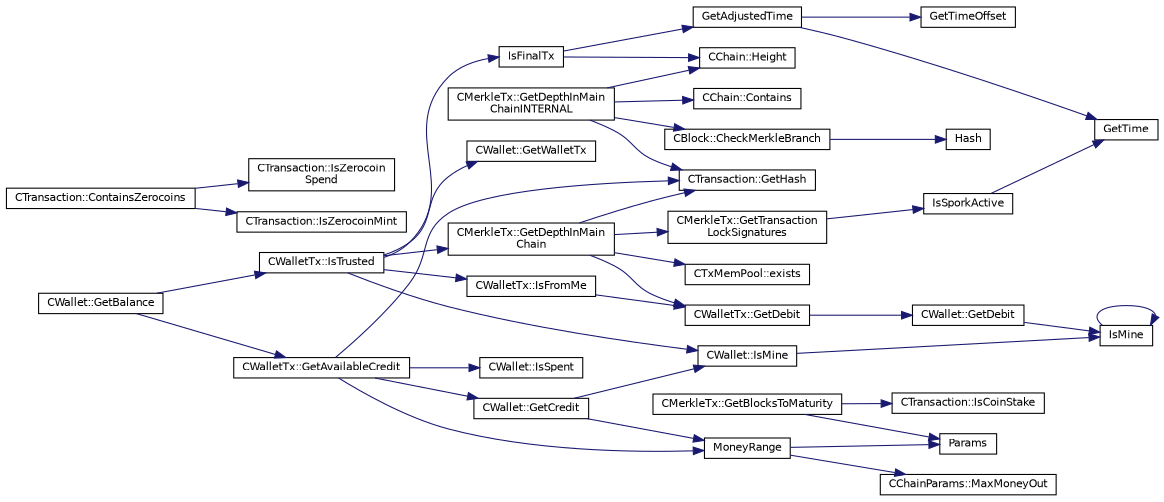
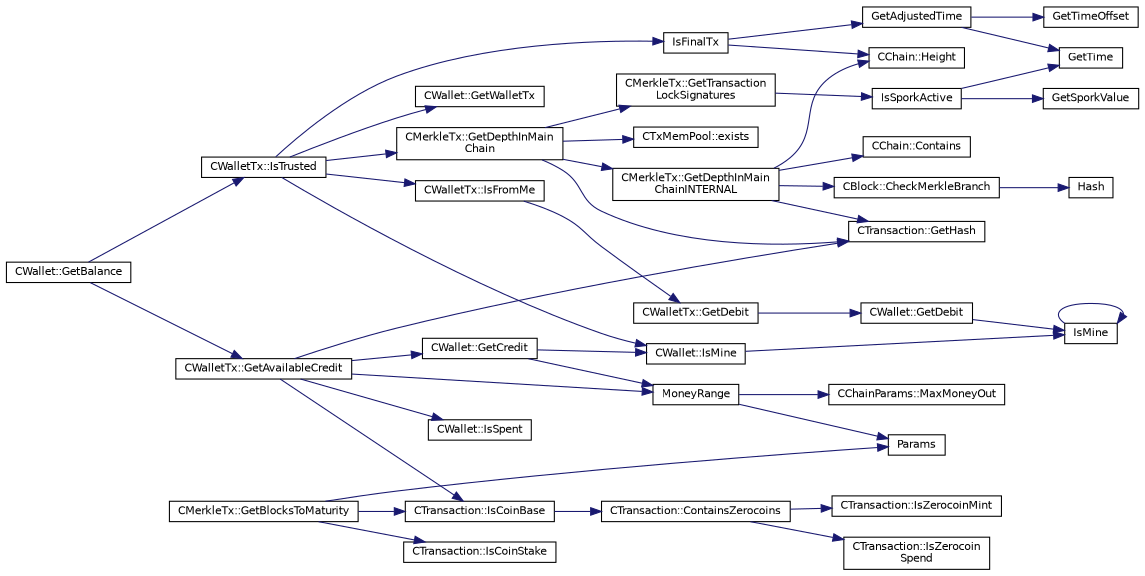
node "GetSporkValue": added
edge "CMerkleTx::GetDepthInMain Chain" -> "CWalletTx::GetDebit": now "CMerkleTx::GetDepthInMain Chain" -> "CMerkleTx::GetDepthInMain ChainINTERNAL"
node "CTransaction::IsCoinBase": added
